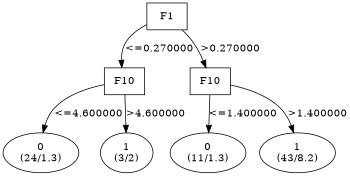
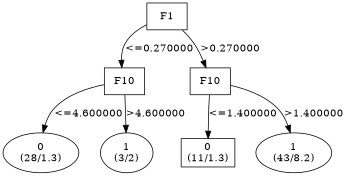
node "0 (24/1.3)": label "0 (24/1.3)" -> "0 (28/1.3)"
node "0 (11/1.3)": shape ellipse -> box
